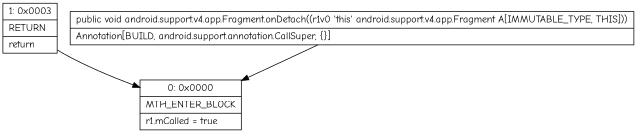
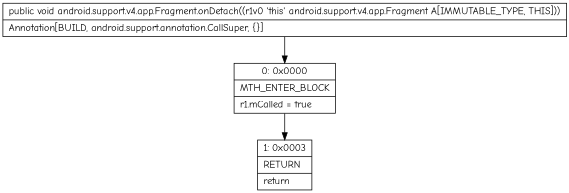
edge "1: 0x0003" -> "0: 0x0000": reversed
